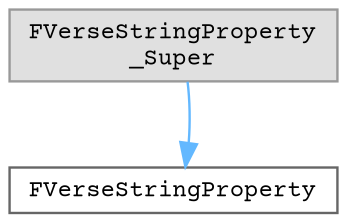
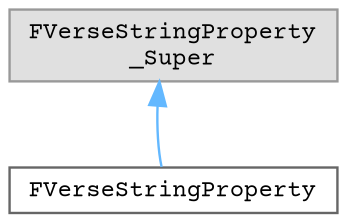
edge "FVerseStringProperty _Super" -> "FVerseStringProperty": reversed
